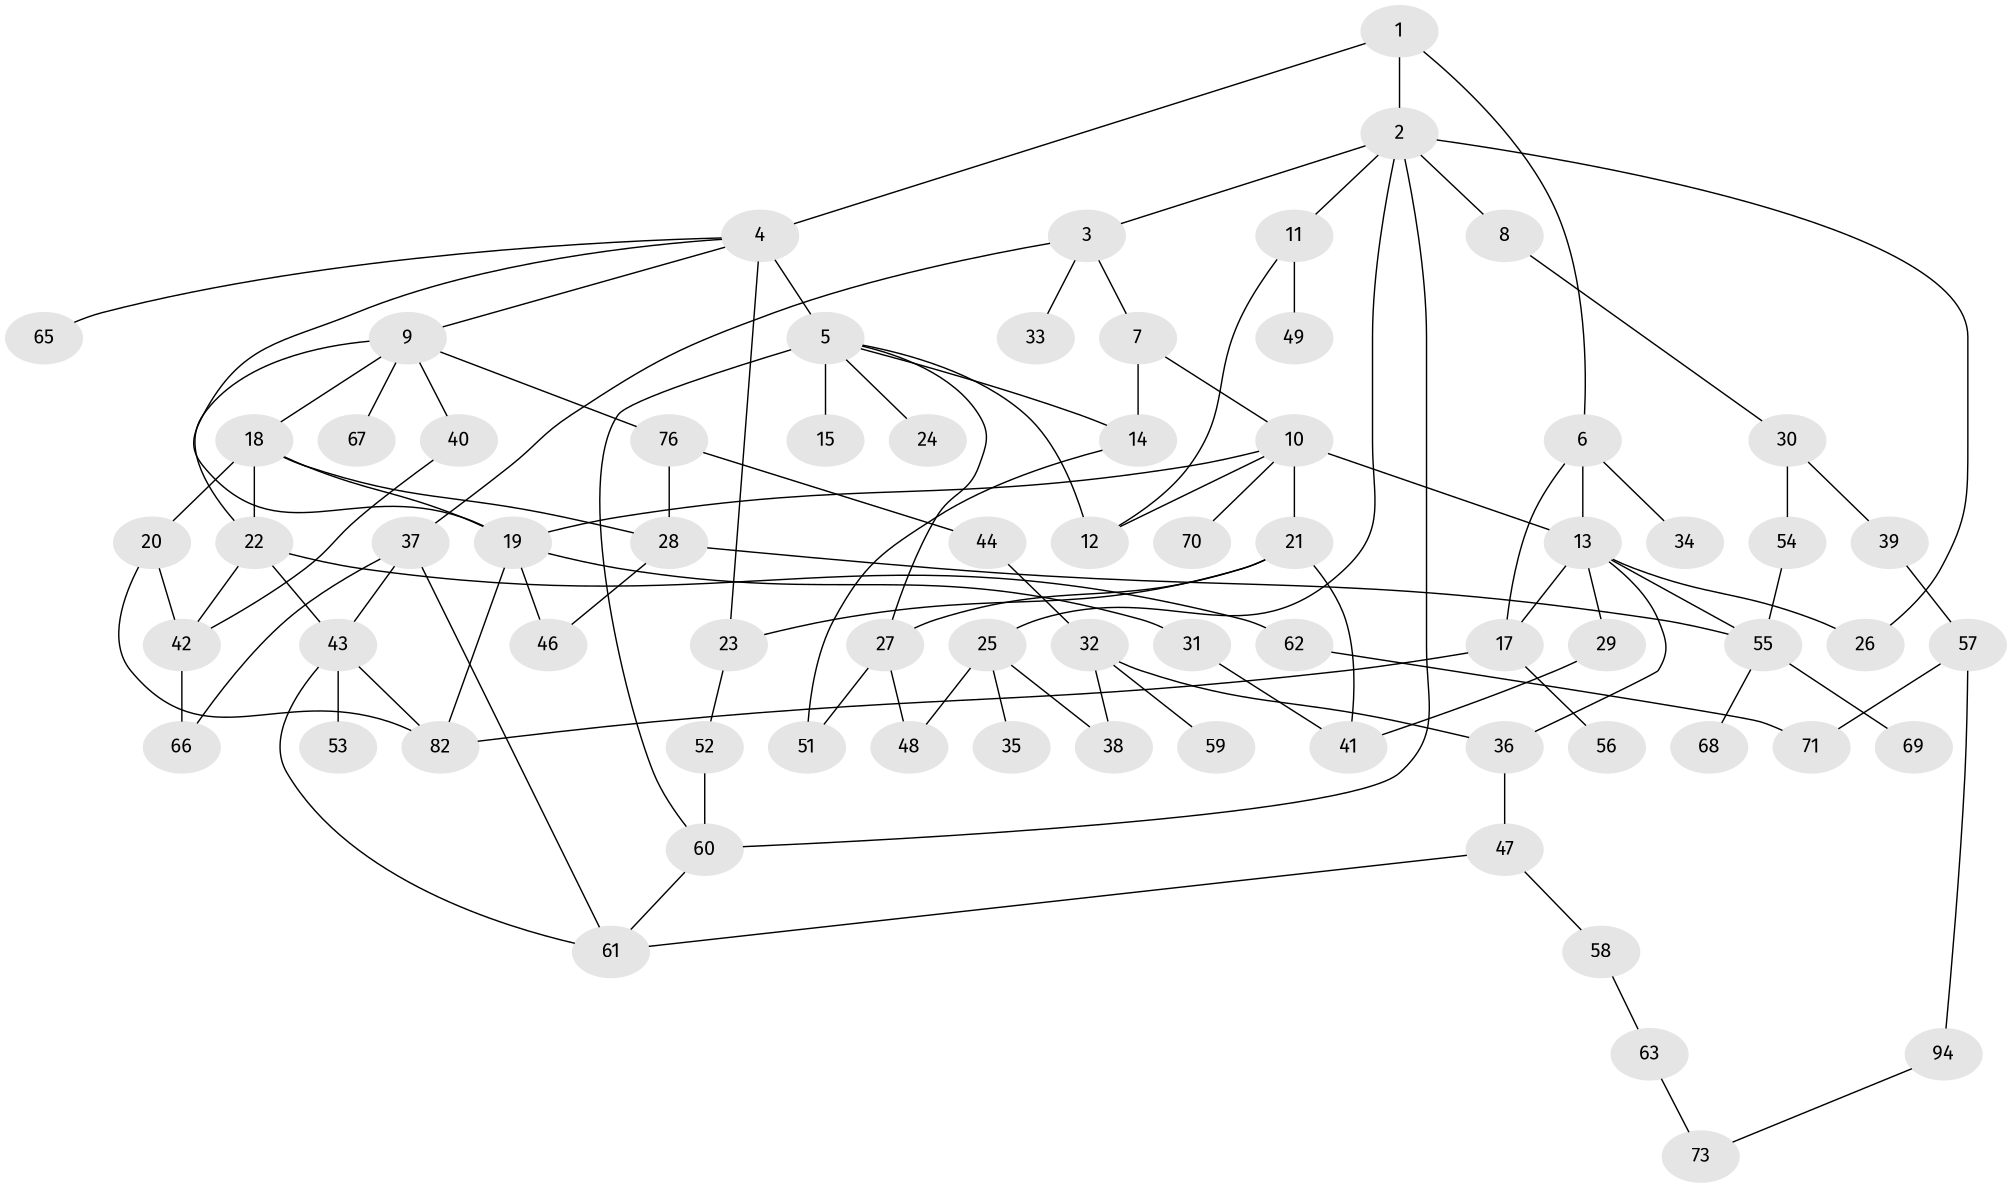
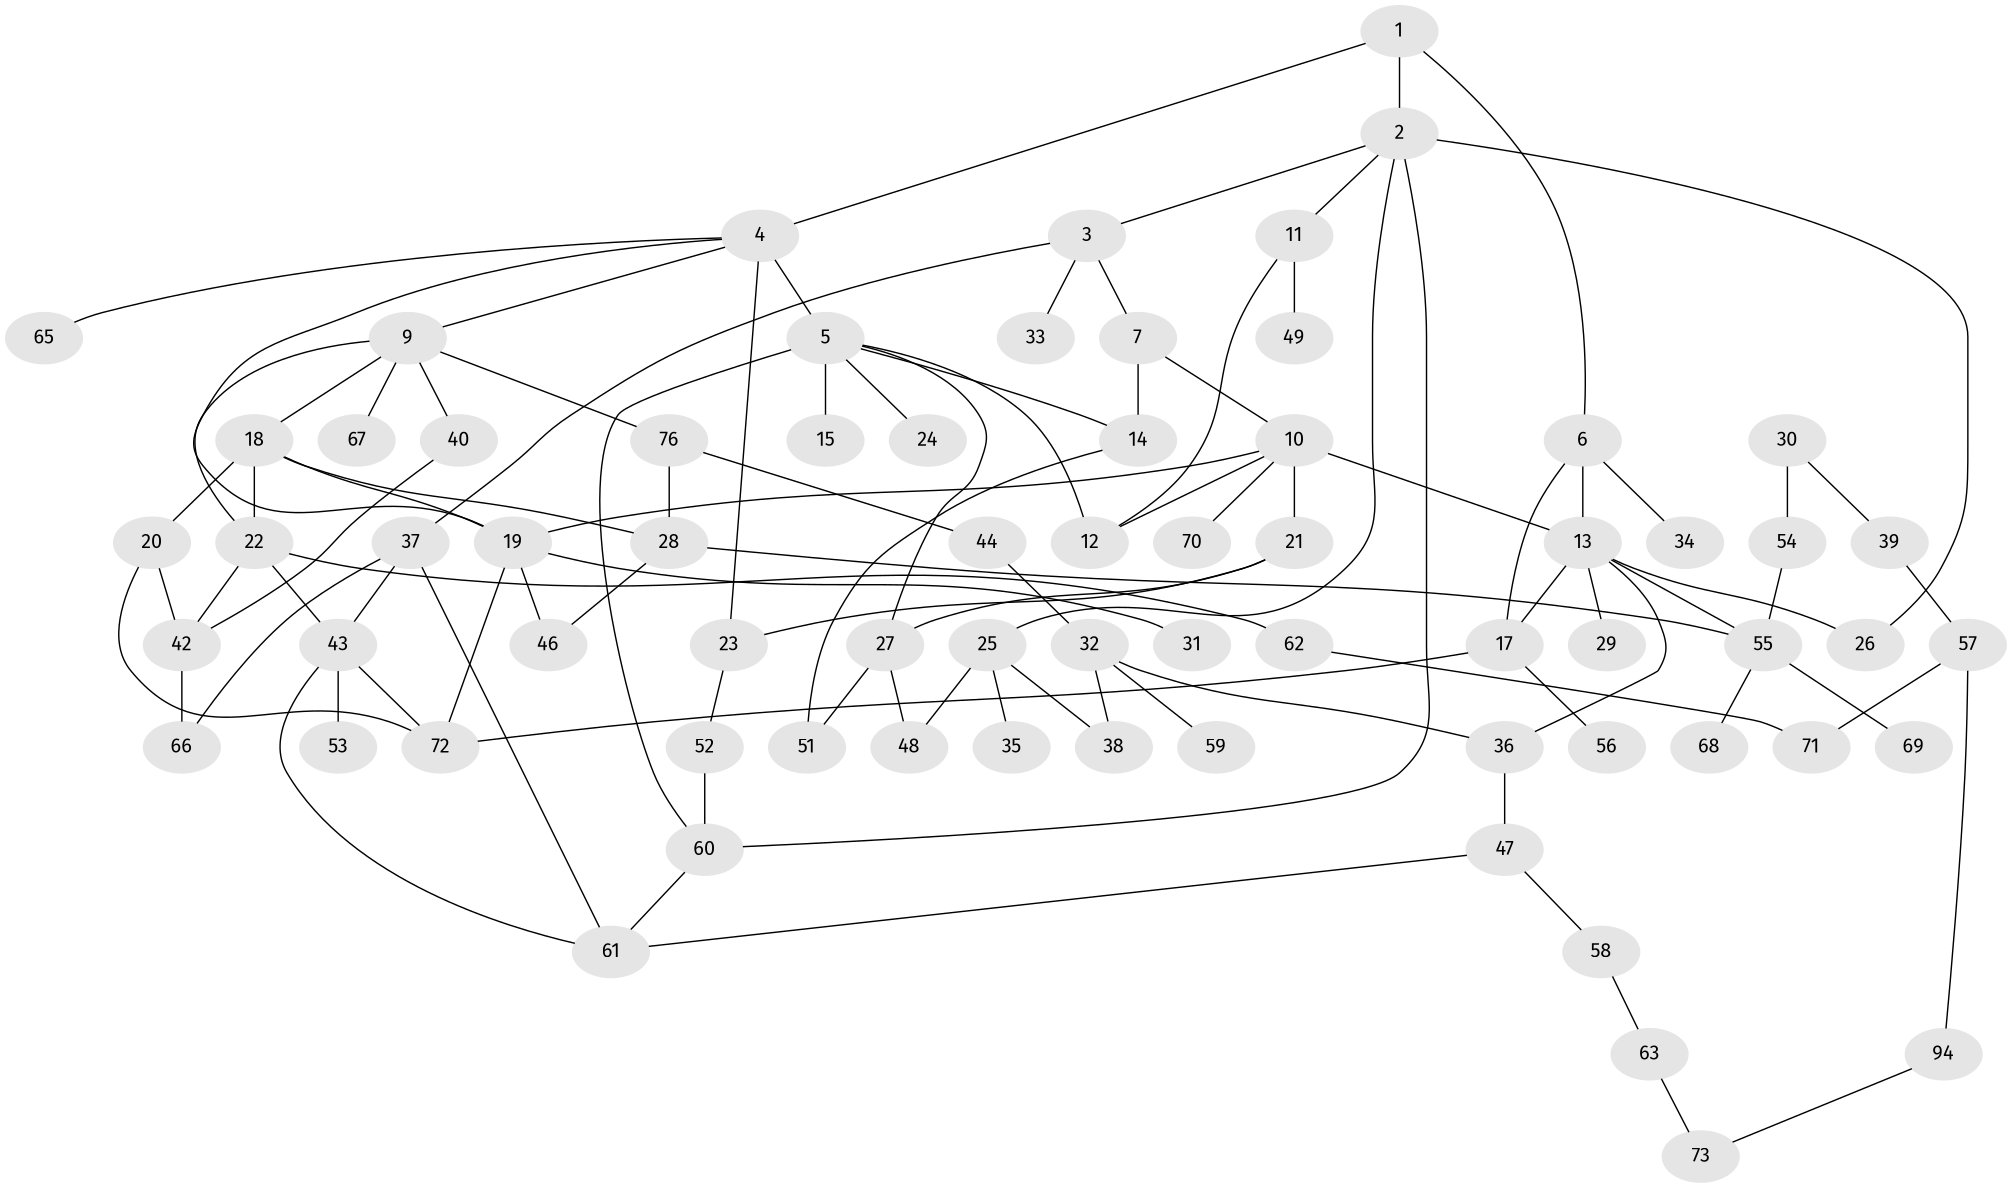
node "8": removed
node "82": label "82" -> "72"
node "41": removed
